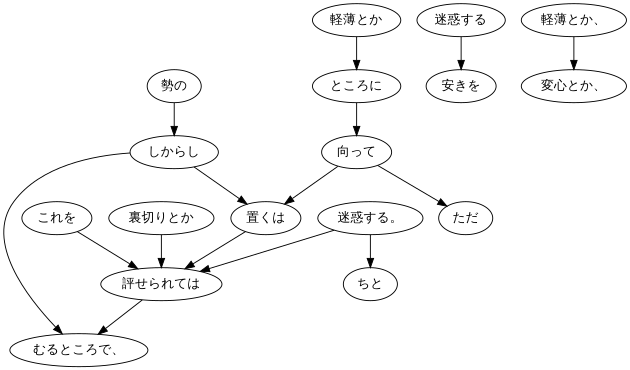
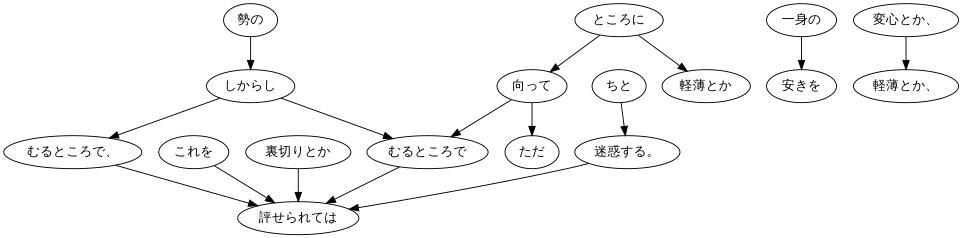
node "迷惑する": label "迷惑する" -> "一身の"
edge "軽薄とか" -> "ところに": reversed
edge "軽薄とか、" -> "変心とか、": reversed
node "置くは": label "置くは" -> "むるところで"
edge "迷惑する。" -> "ちと": reversed
edge "評せられては" -> "むるところで、": reversed
